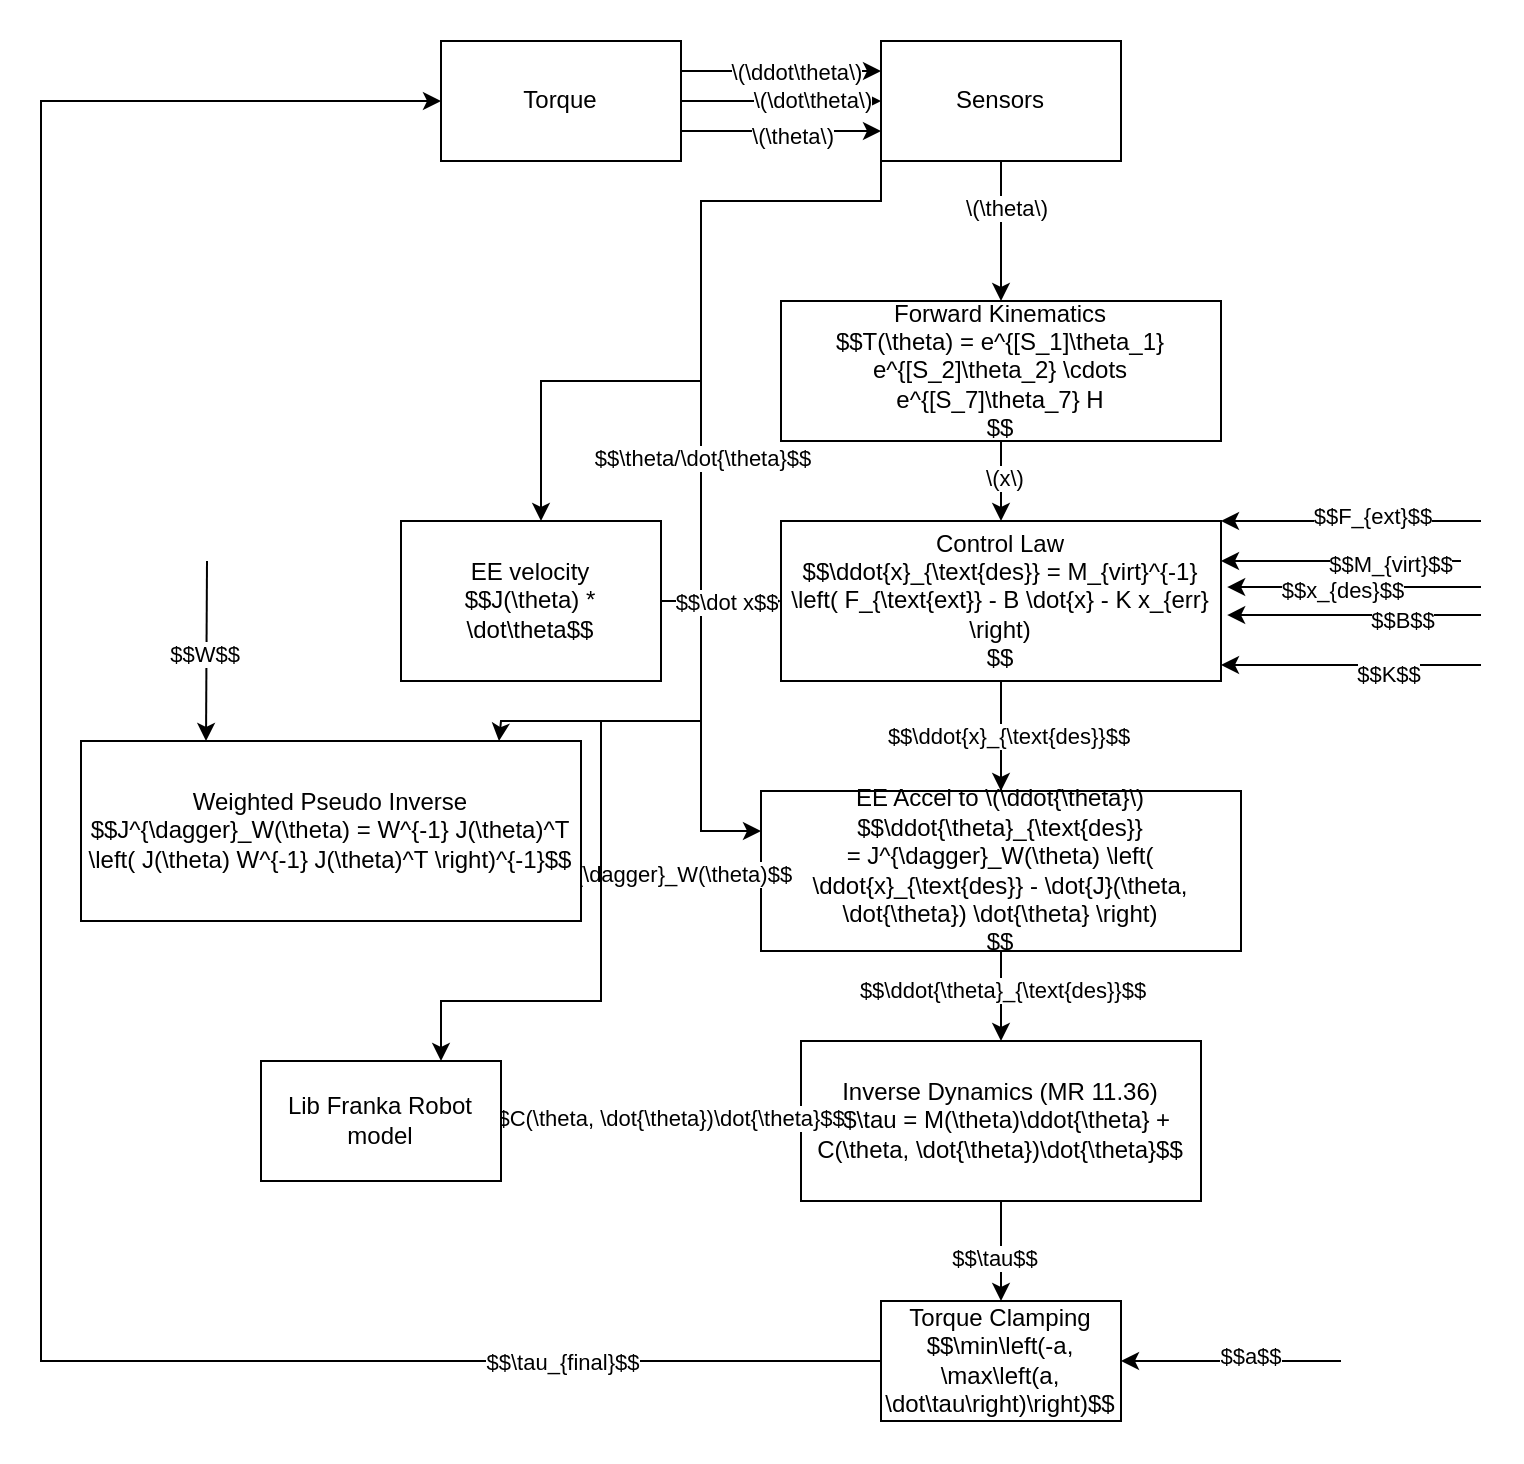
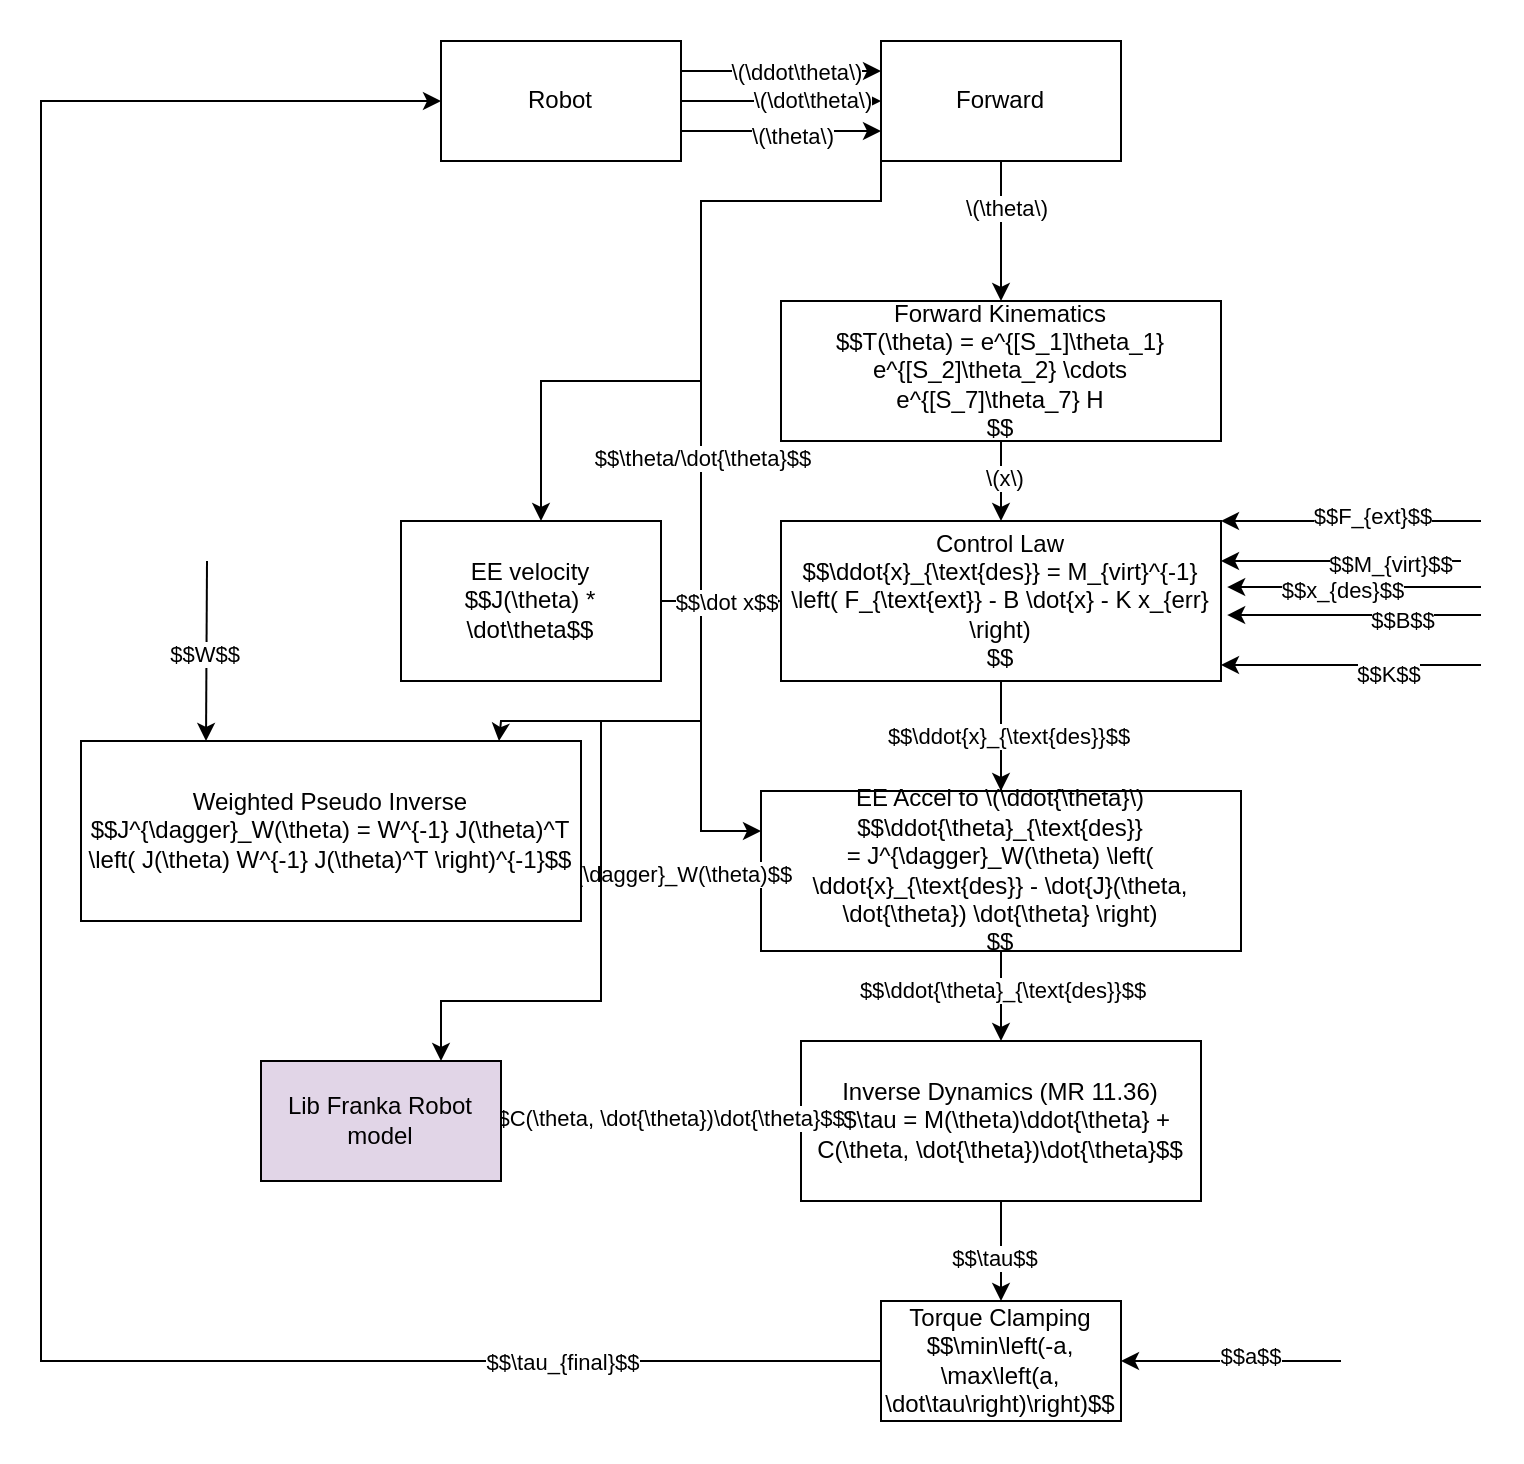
node "Torque": label "Torque" -> "Robot"
node "Sensors": label "Sensors" -> "Forward"
node "Lib Franka Robot model": fillcolor #ffffff -> #e1d5e7
